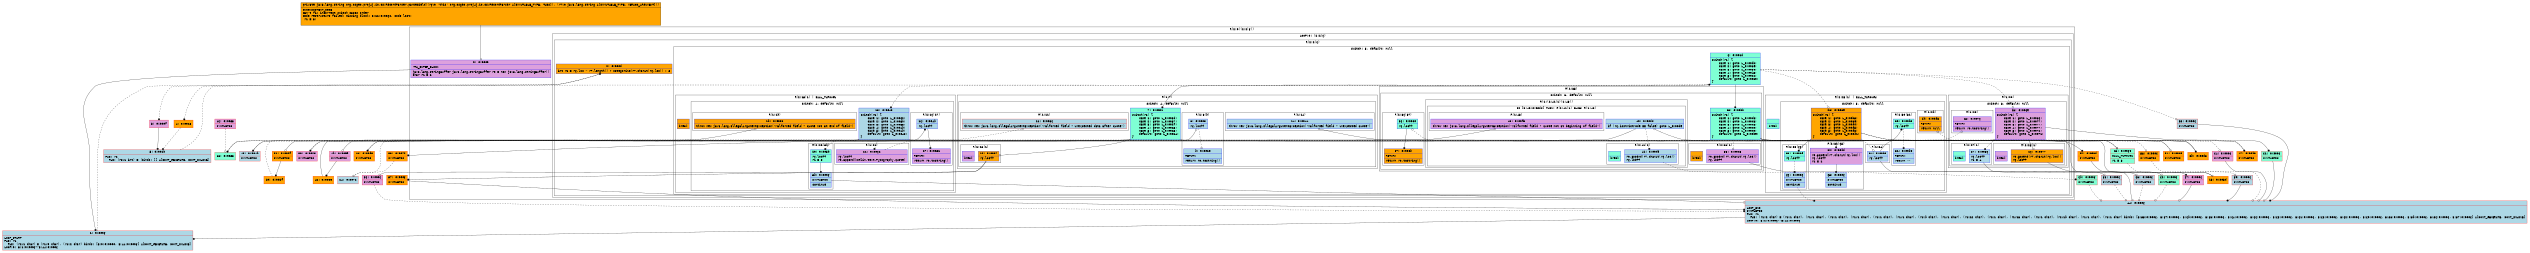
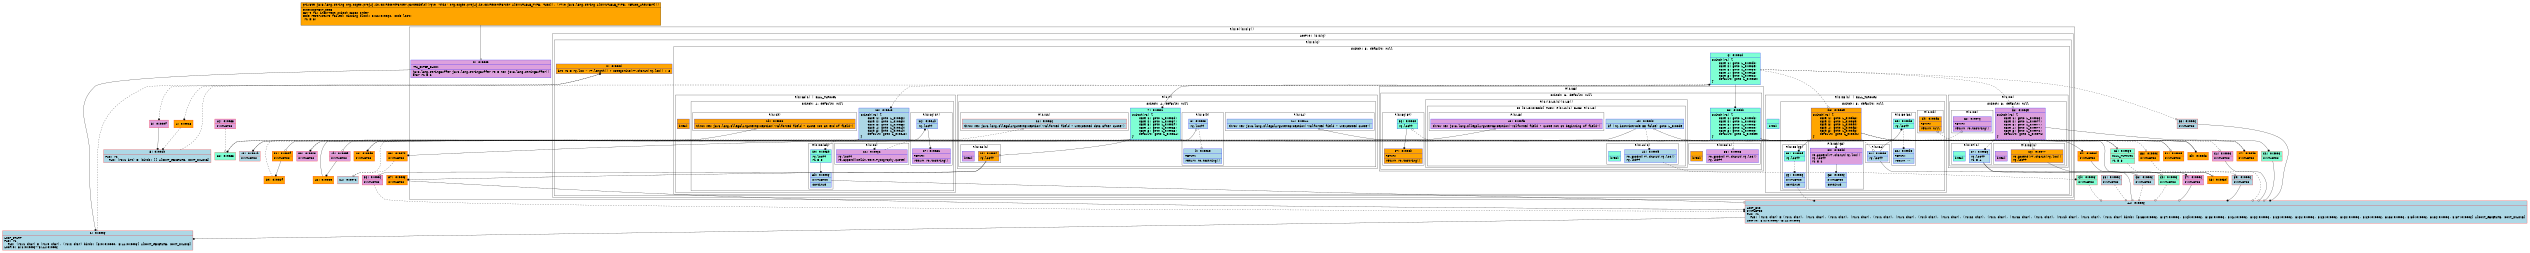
edge "35: 0x00bb" -> "67: 0x0006": now "27: 0x0086" -> "67: 0x0006"
edge "38: 0x00ca" -> "68: 0x0006": removed
